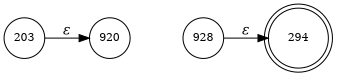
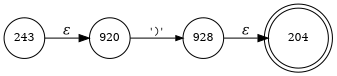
node "203": label "203" -> "243"
edge "920" -> "928": added, label "')'"
node "294": label "294" -> "204"
